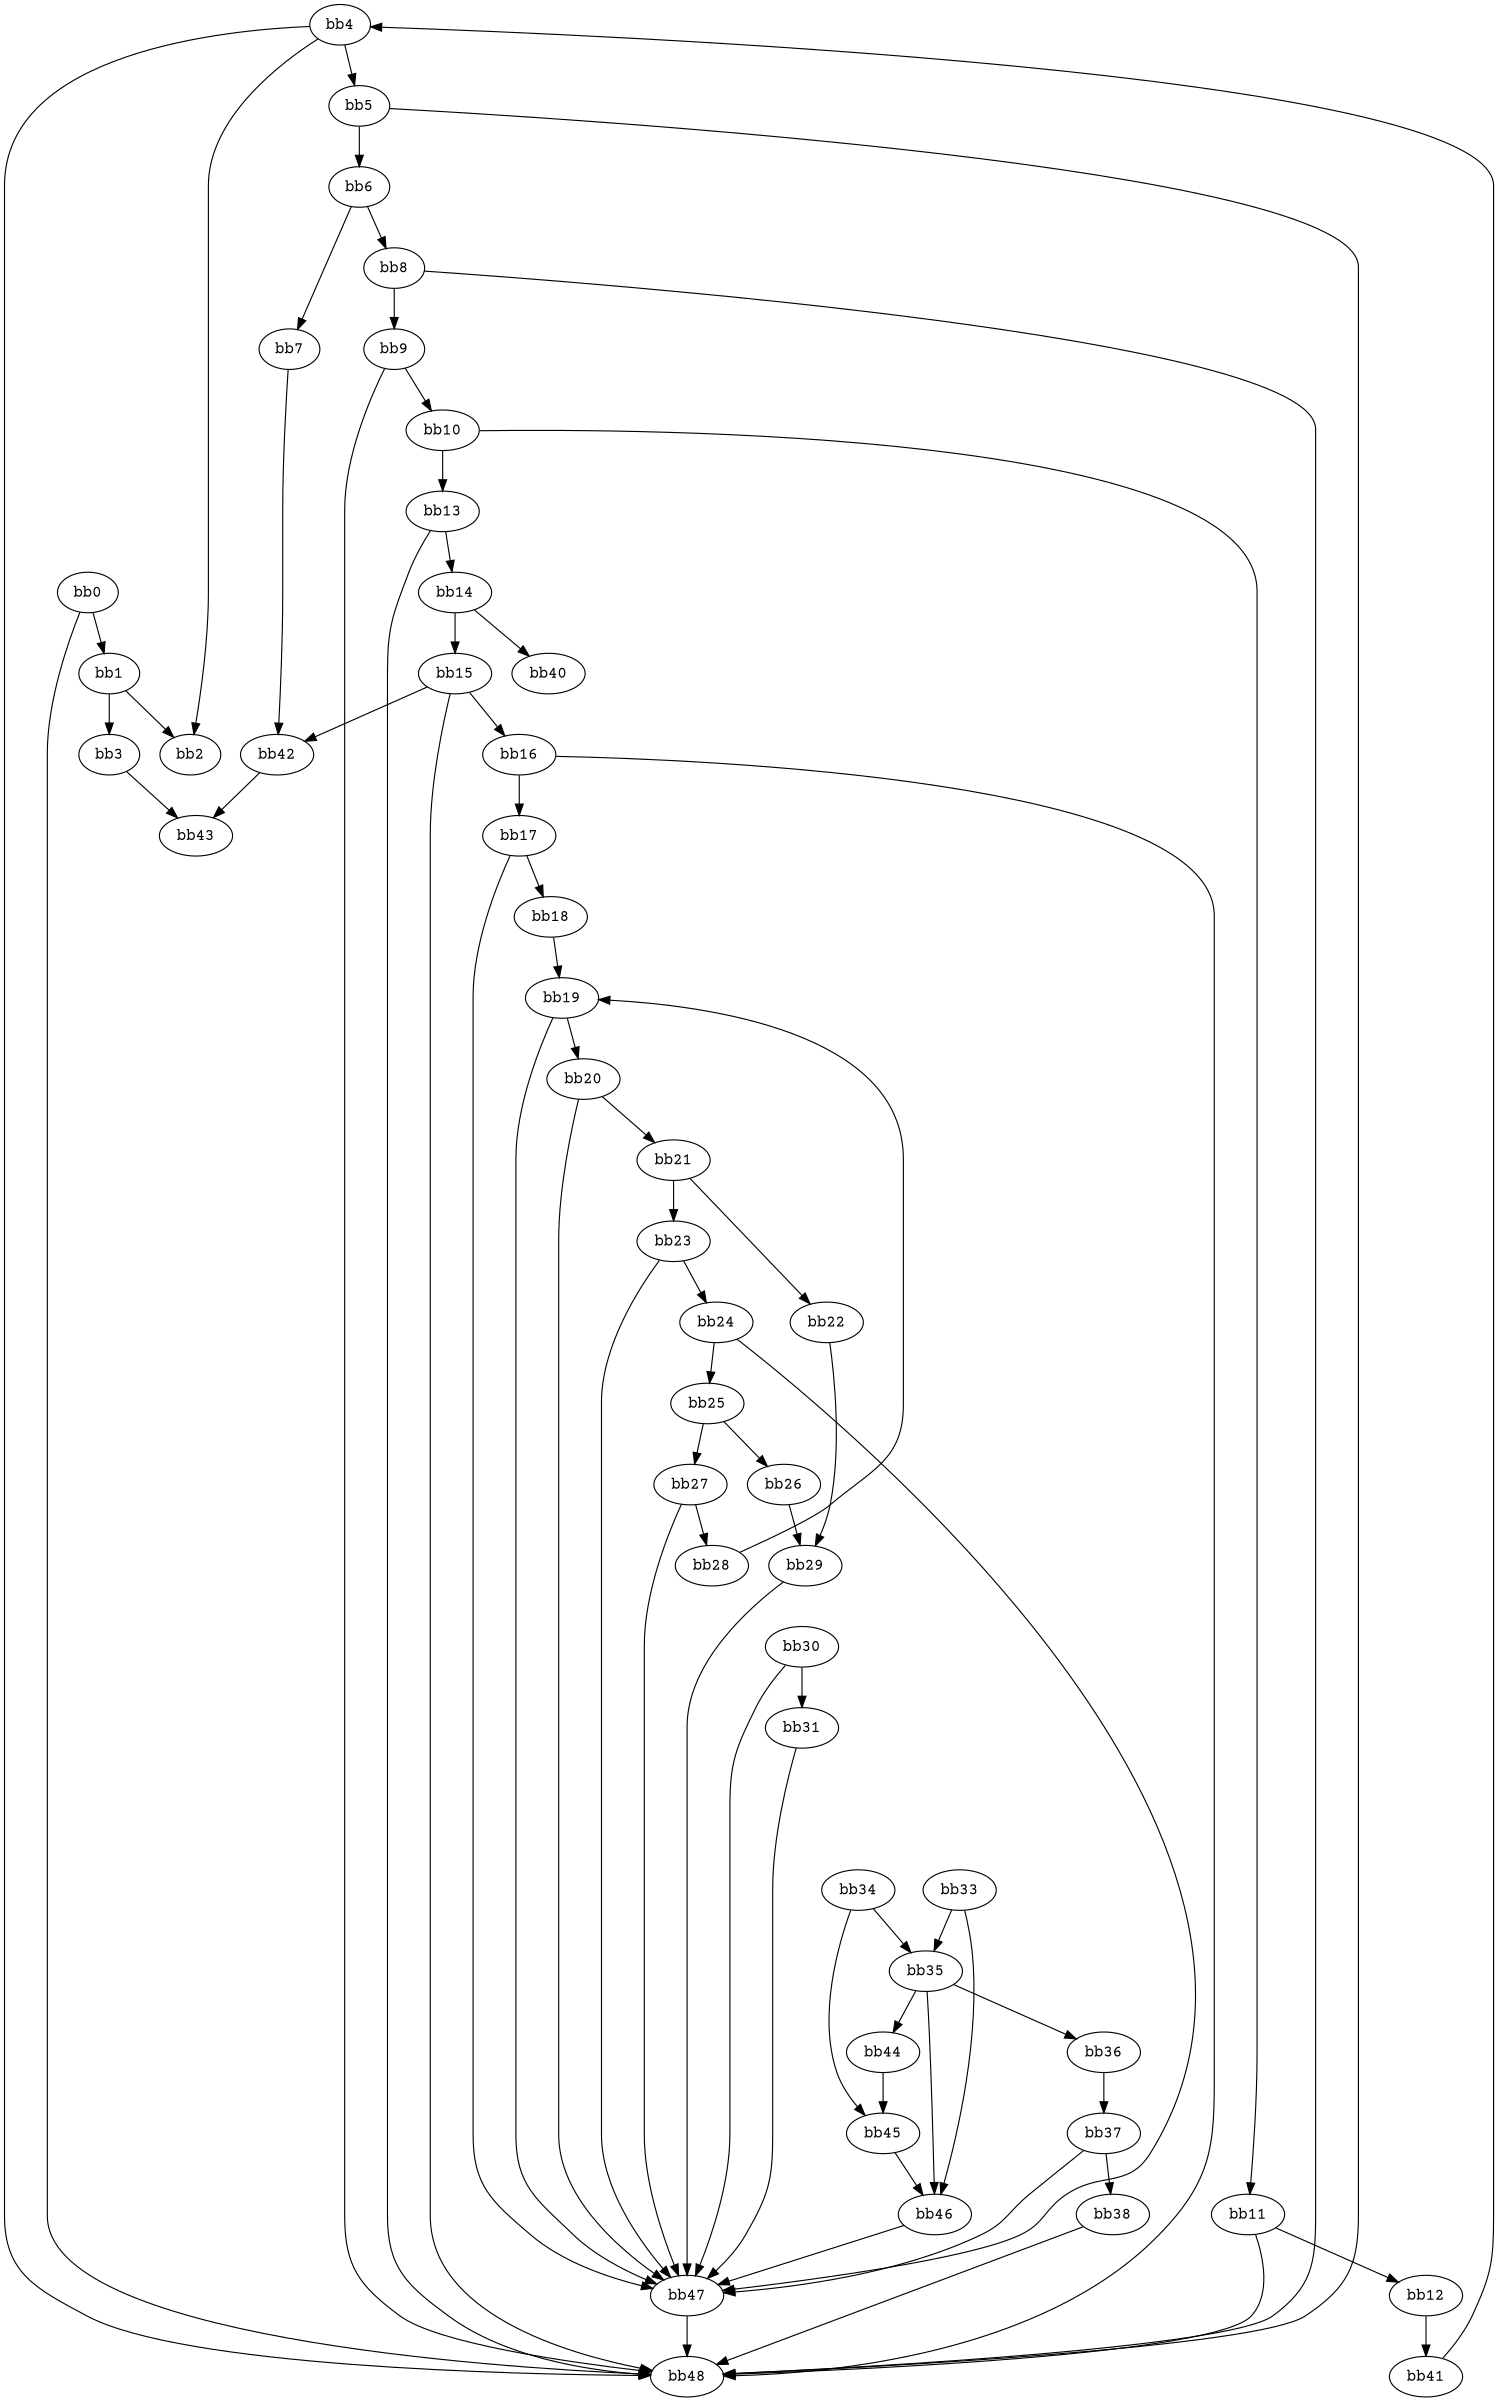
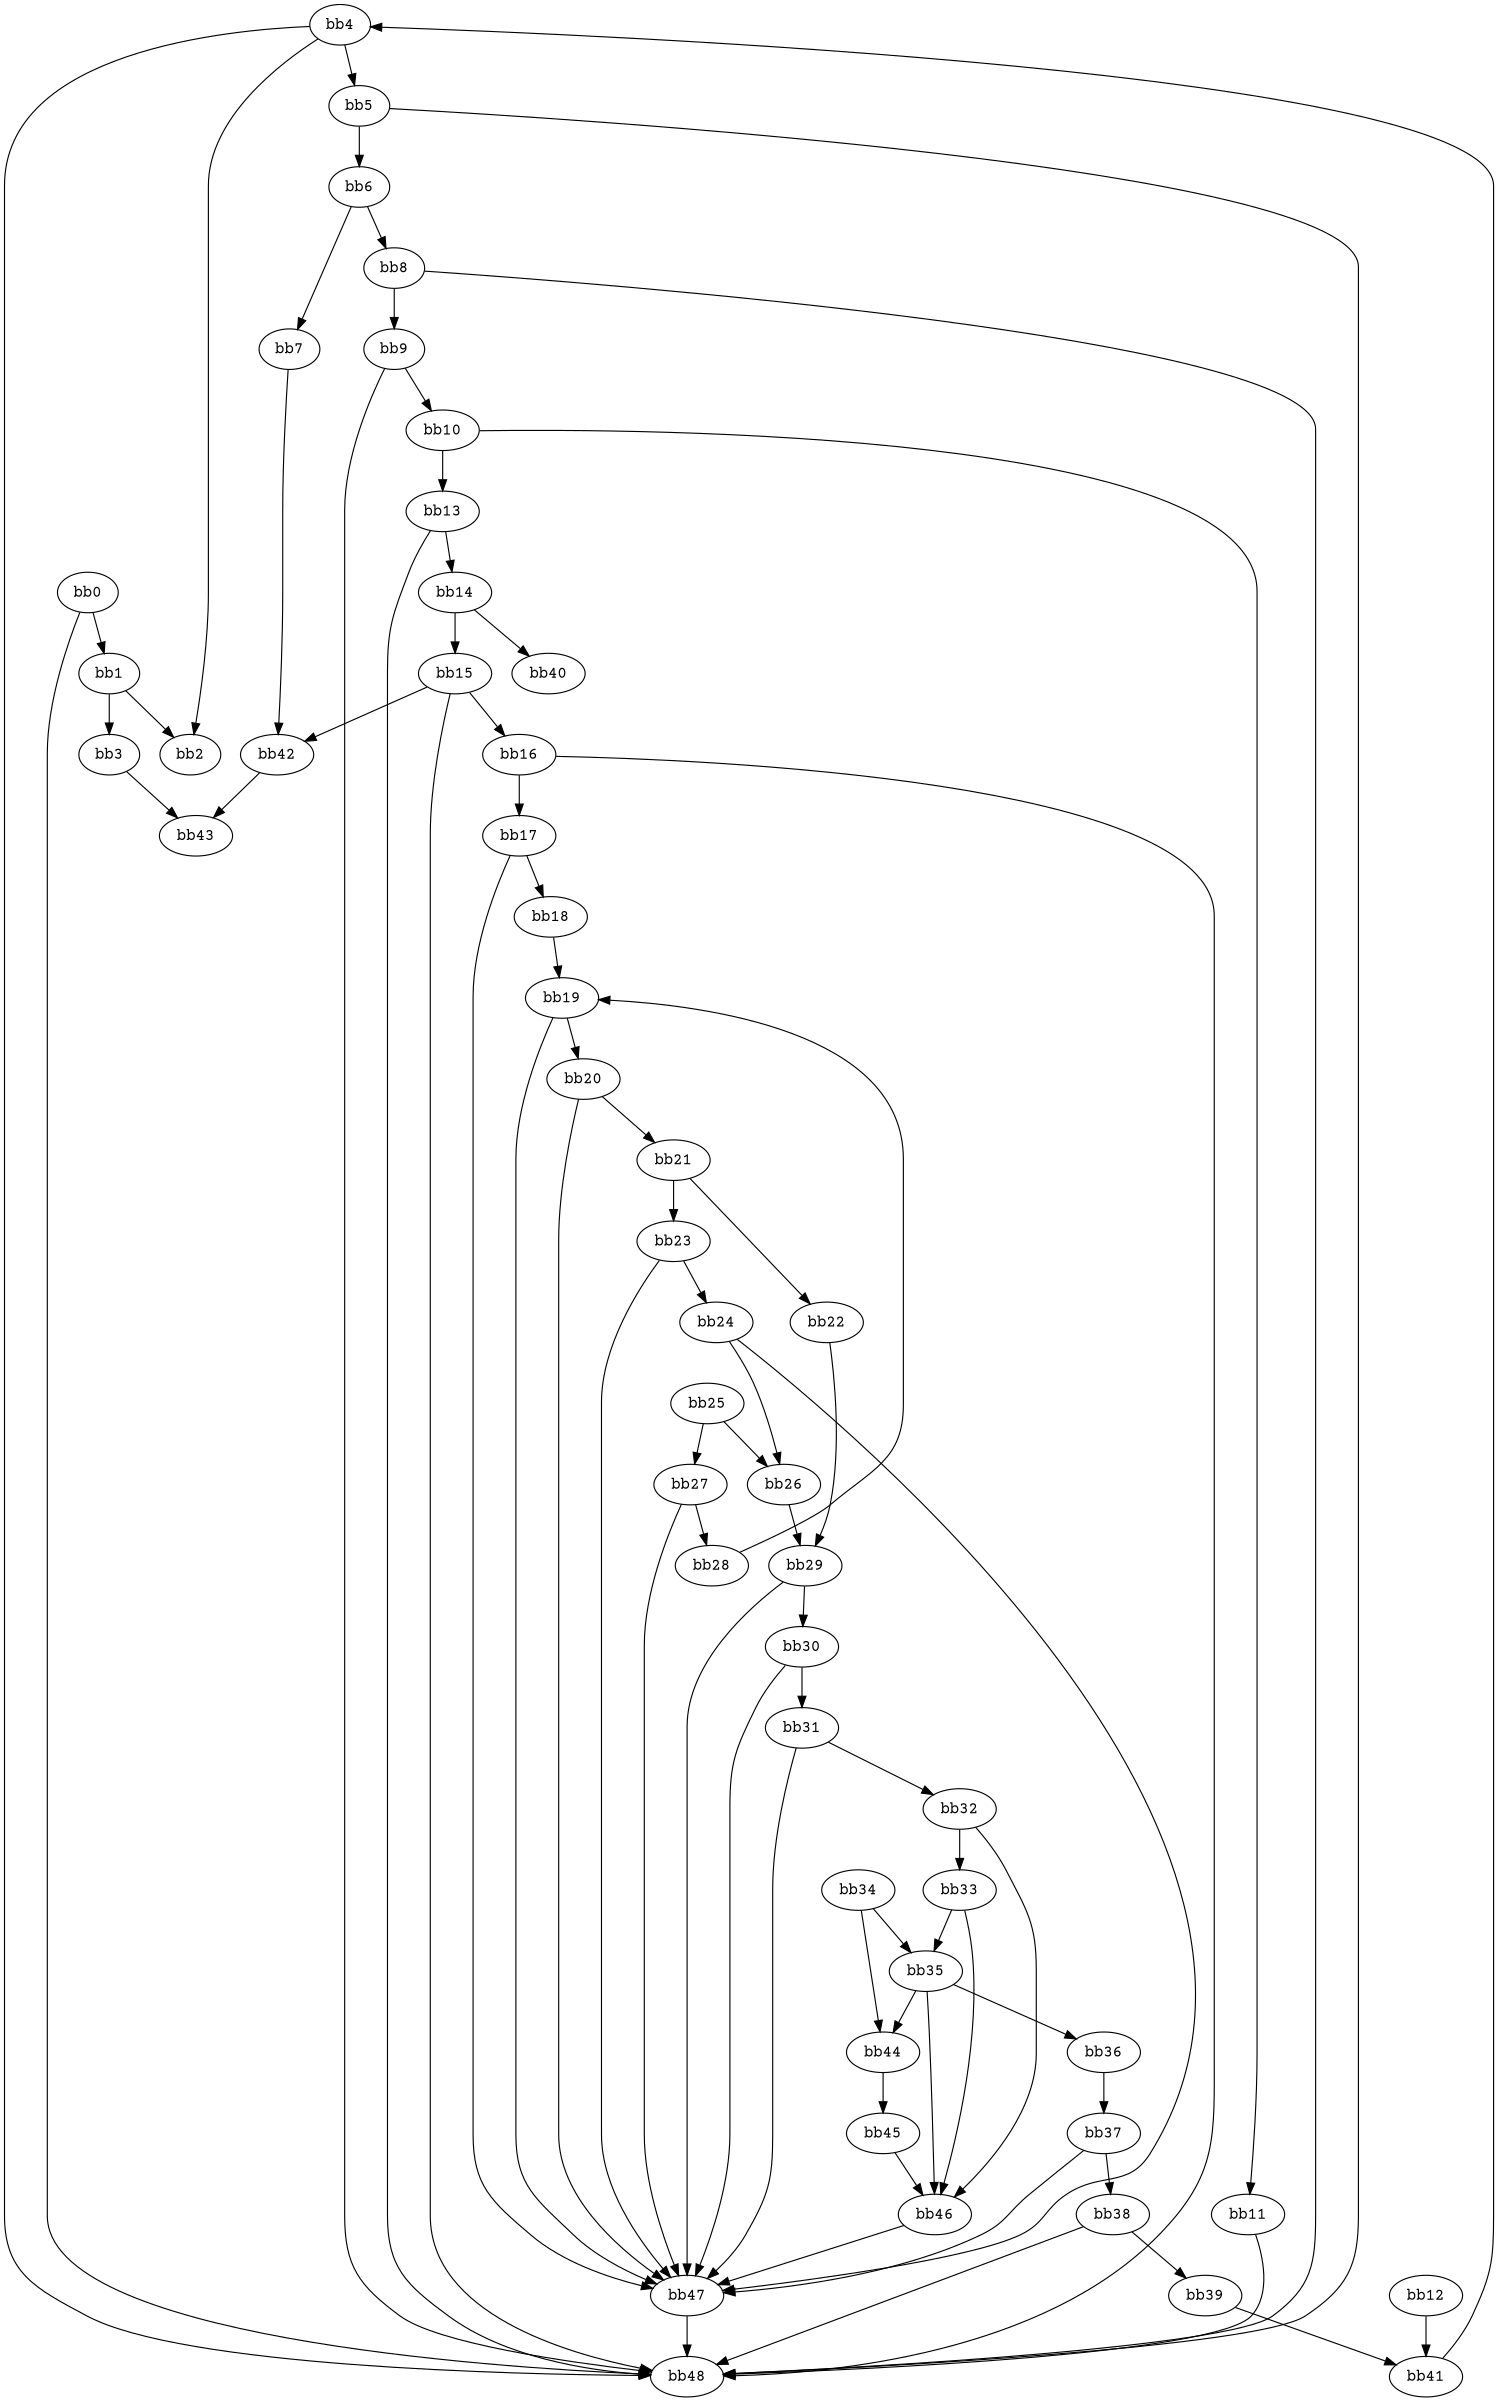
edge "bb24" -> "bb25": now "bb24" -> "bb26"
edge "bb29" -> "bb30": added
node "bb32": added
edge "bb34" -> "bb45": now "bb34" -> "bb44"
edge "bb11" -> "bb12": removed
node "bb39": added
